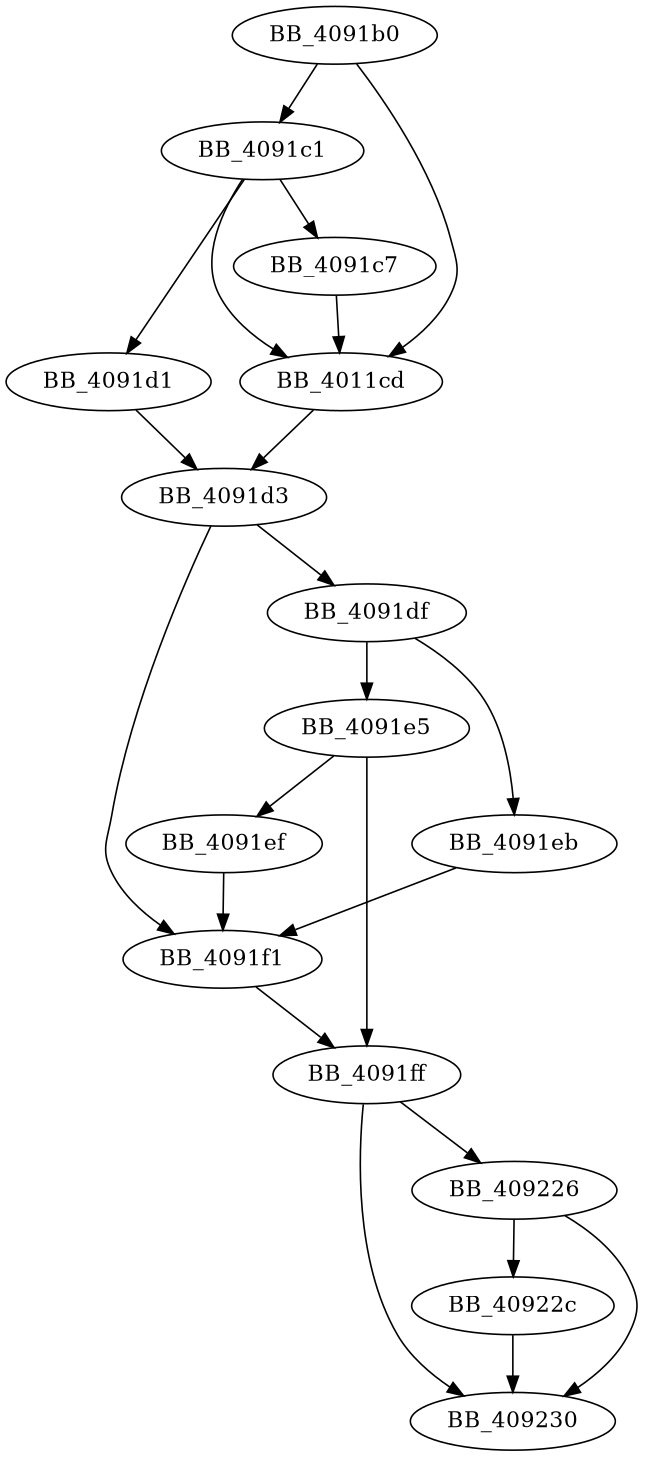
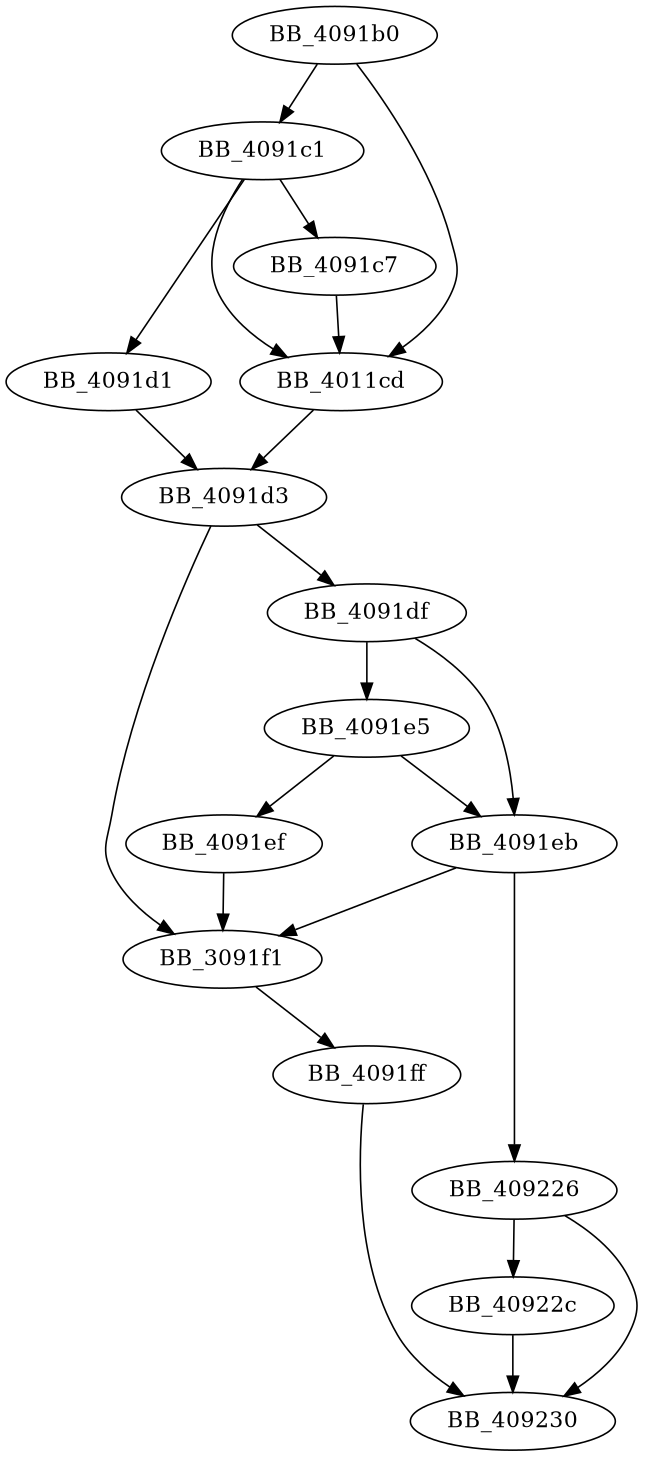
edge "BB_4091e5" -> "BB_4091ff": now "BB_4091e5" -> "BB_4091eb"
node "BB_4091f1": label "BB_4091f1" -> "BB_3091f1"
edge "BB_4091ff" -> "BB_409226": now "BB_4091eb" -> "BB_409226"
